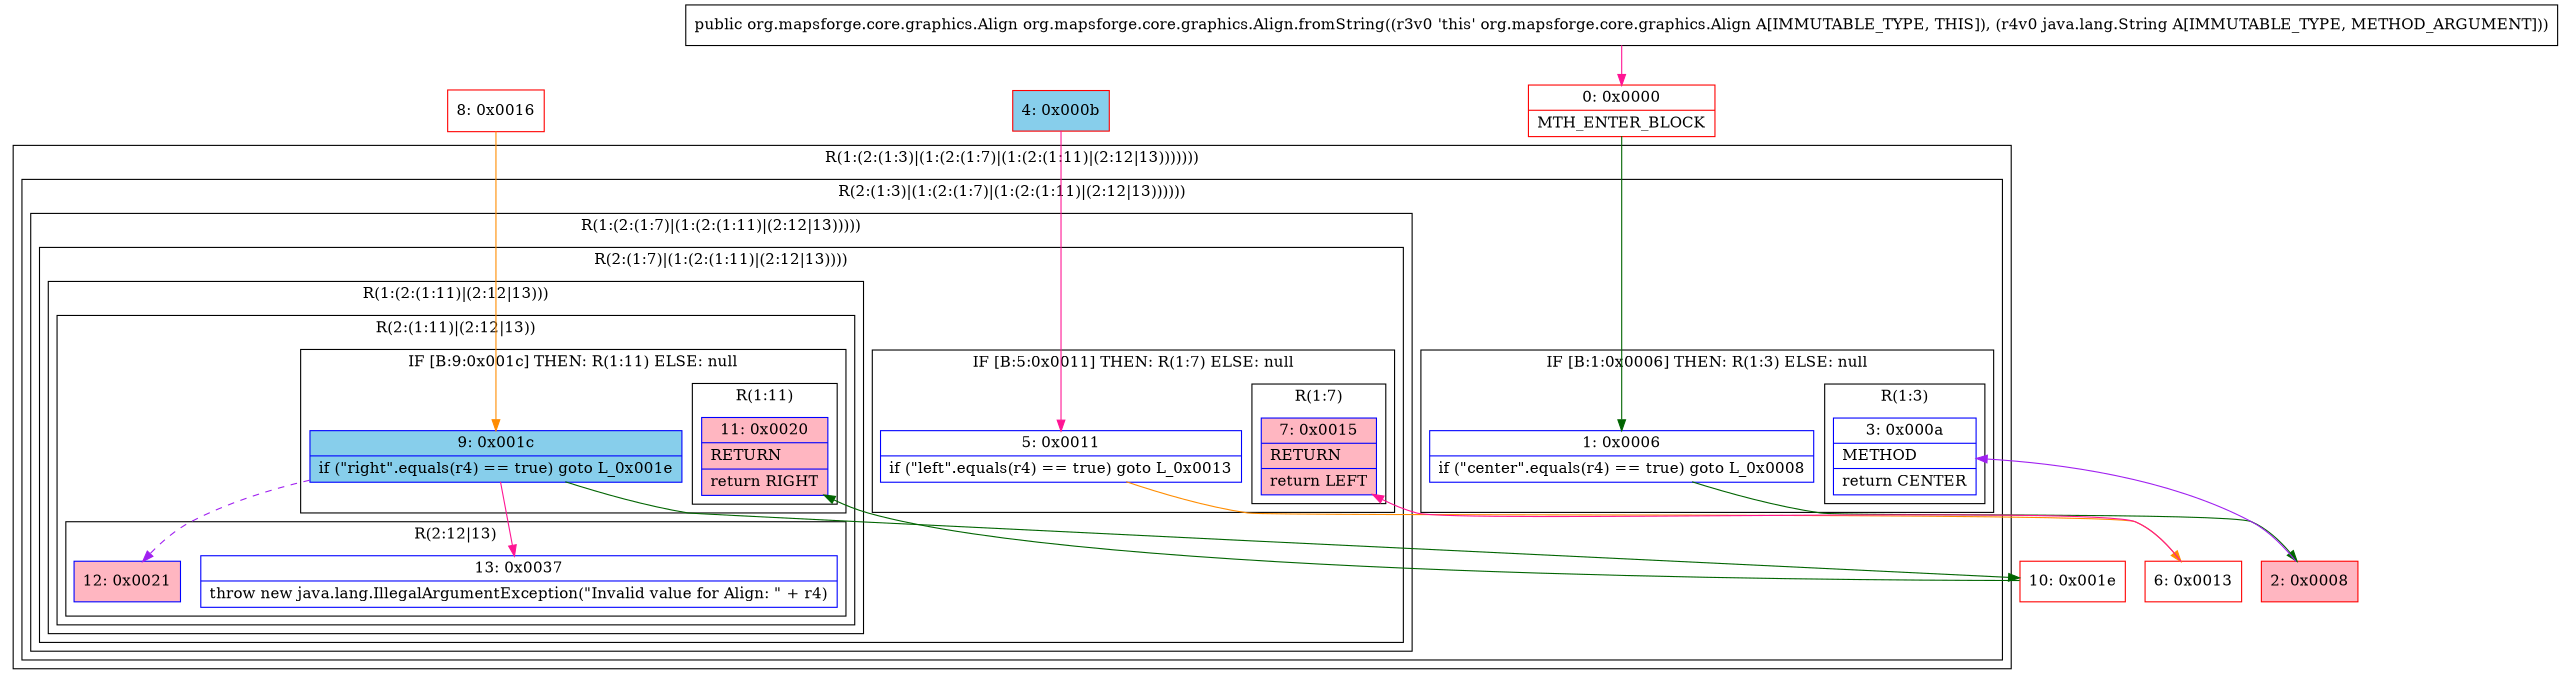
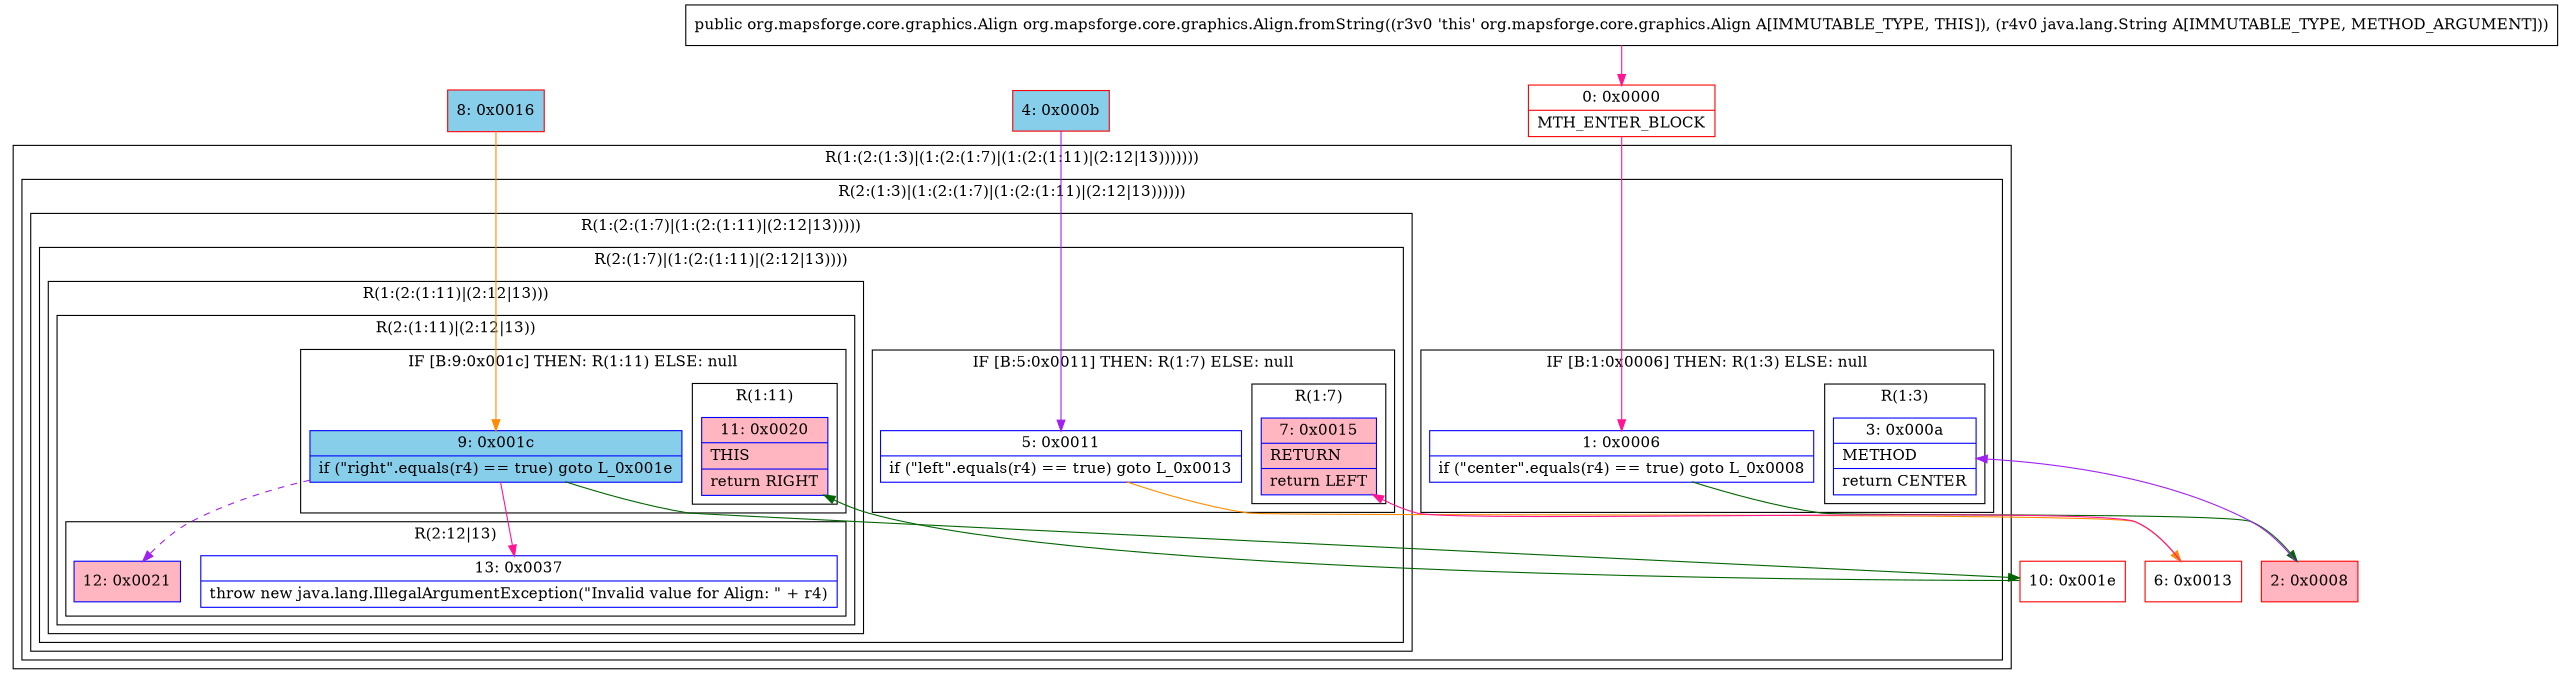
node "8: 0x0016": fillcolor white -> skyblue
edge "4: 0x000b" -> "5: 0x0011": color deeppink -> purple
edge "0: 0x0000" -> "1: 0x0006": color darkgreen -> deeppink
node "11: 0x0020": text "RETURN" -> "THIS"
